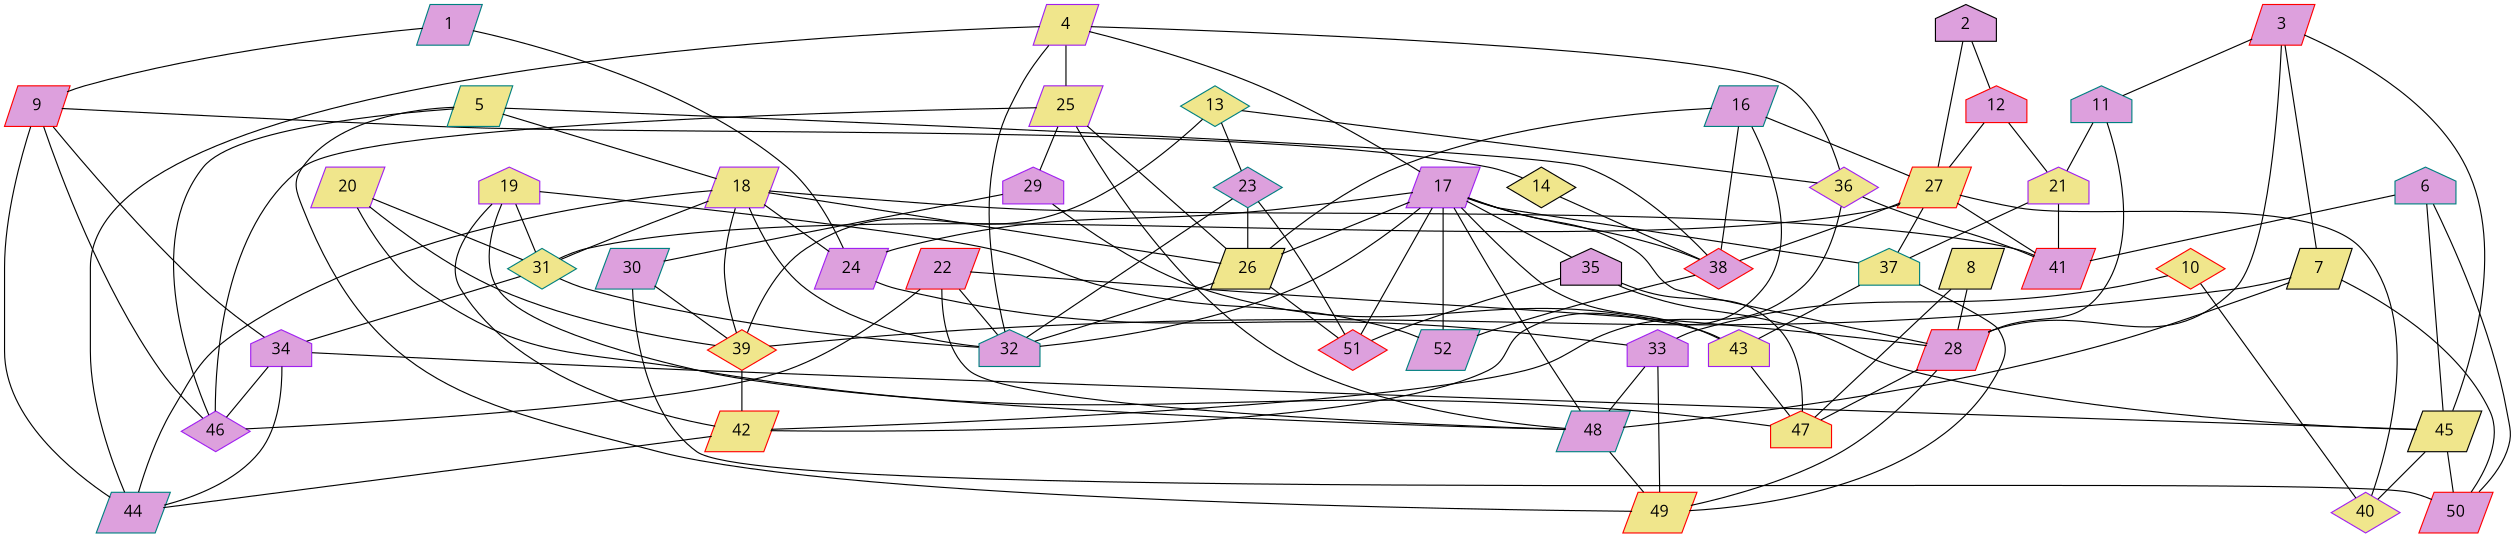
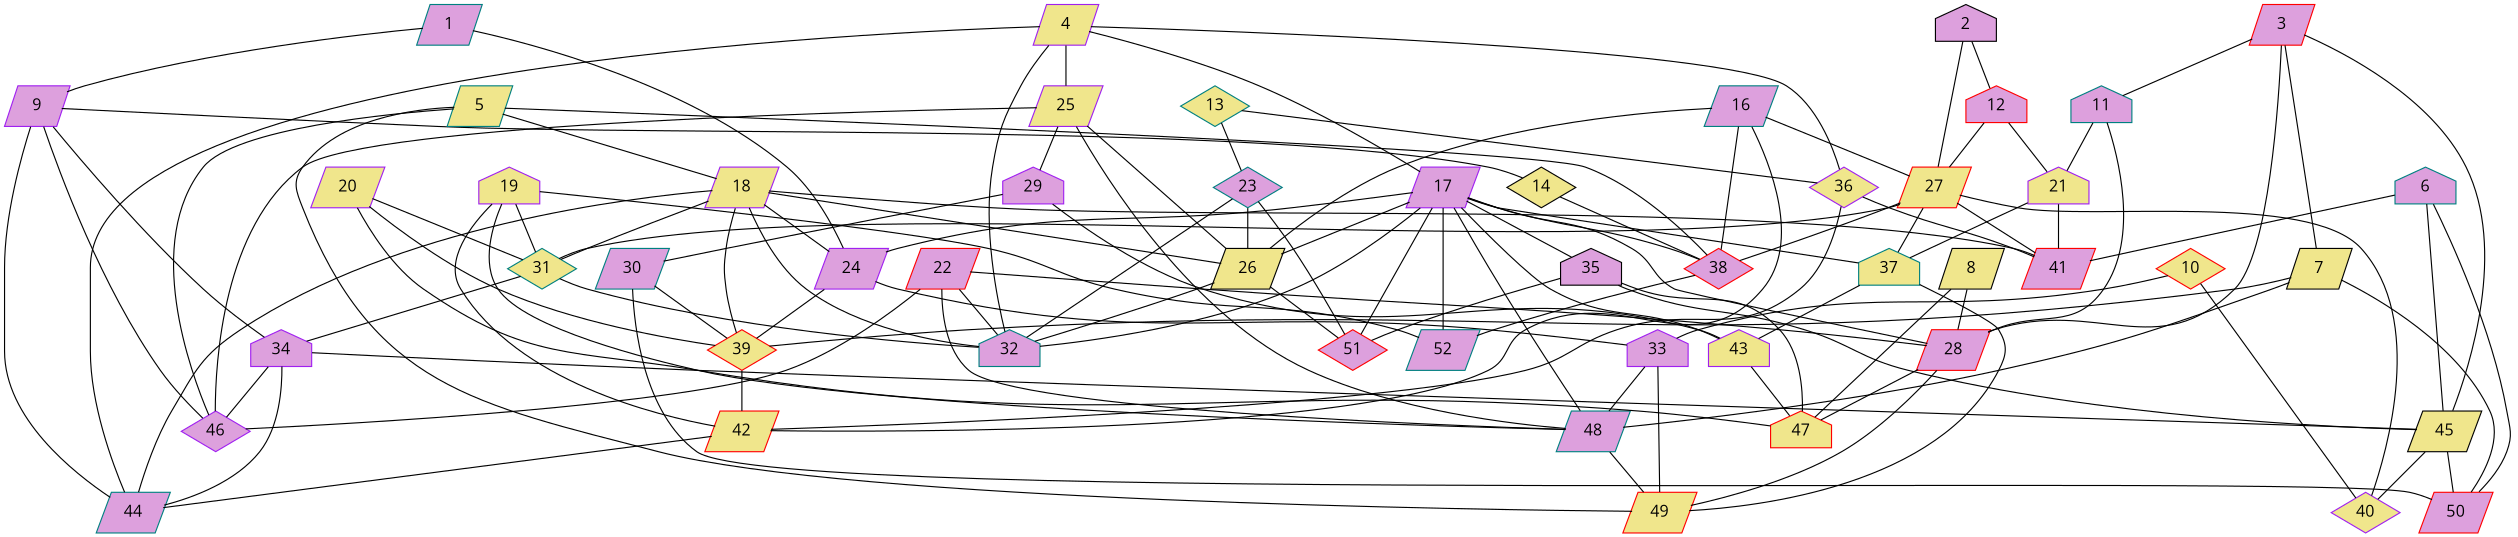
node "9": color red -> purple
edge "13" -- "39": now "24" -- "39"
